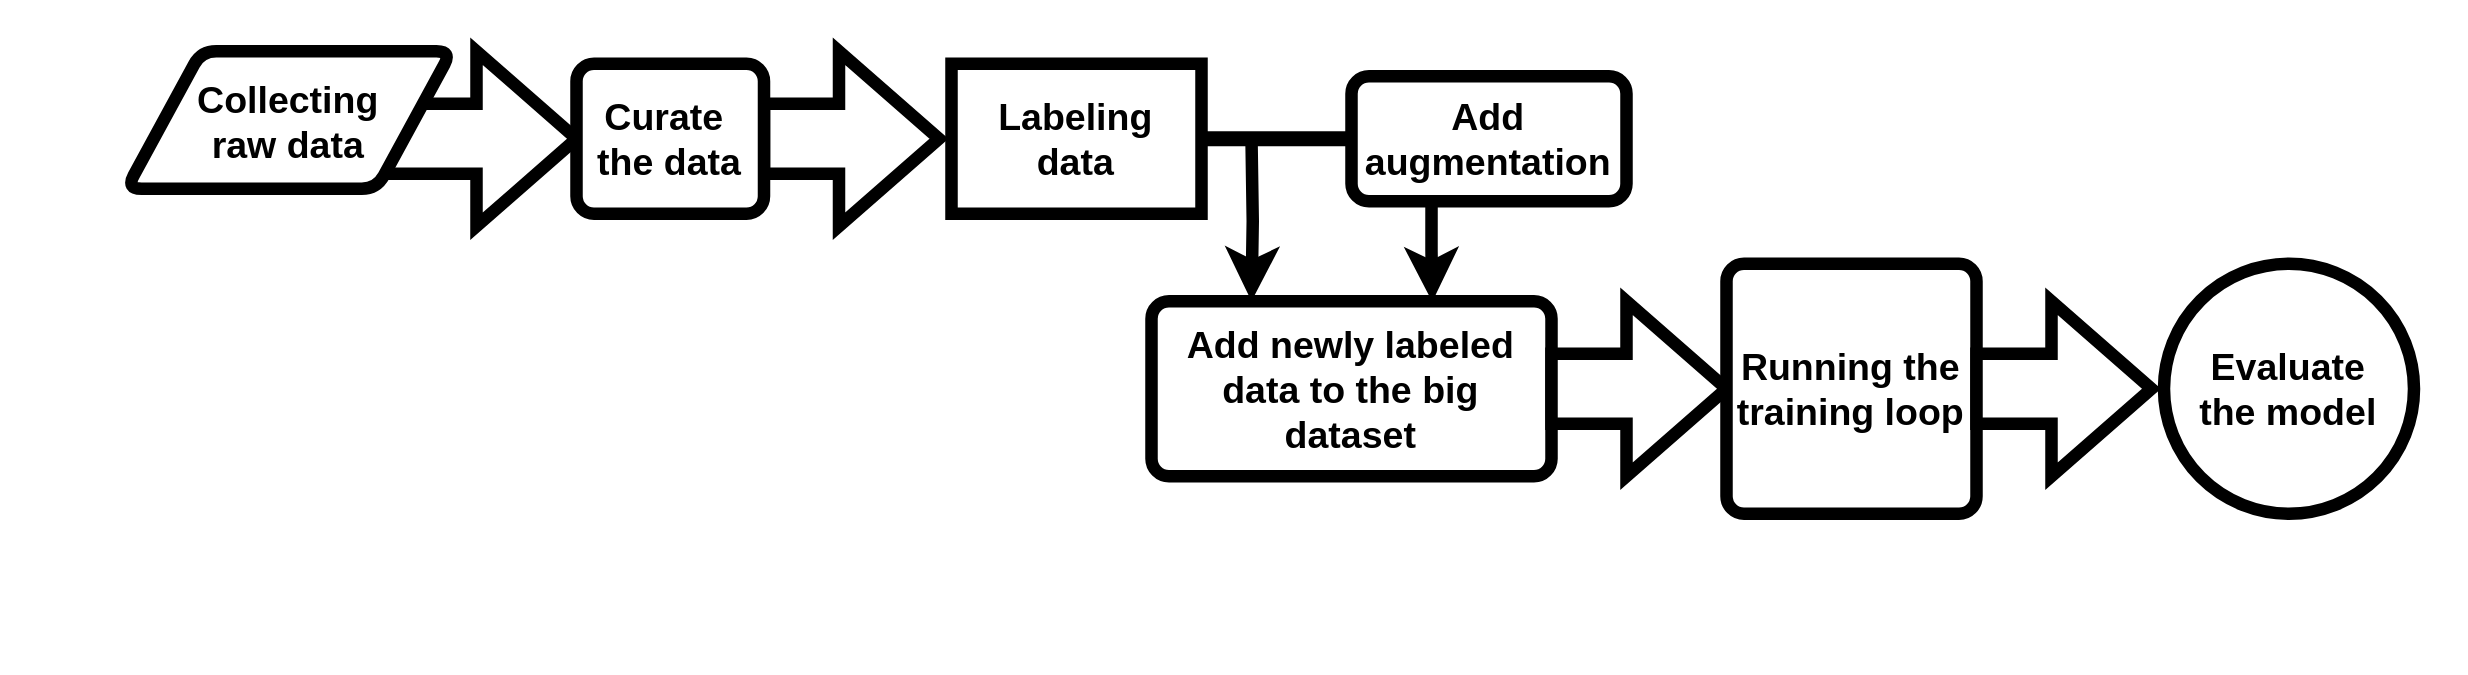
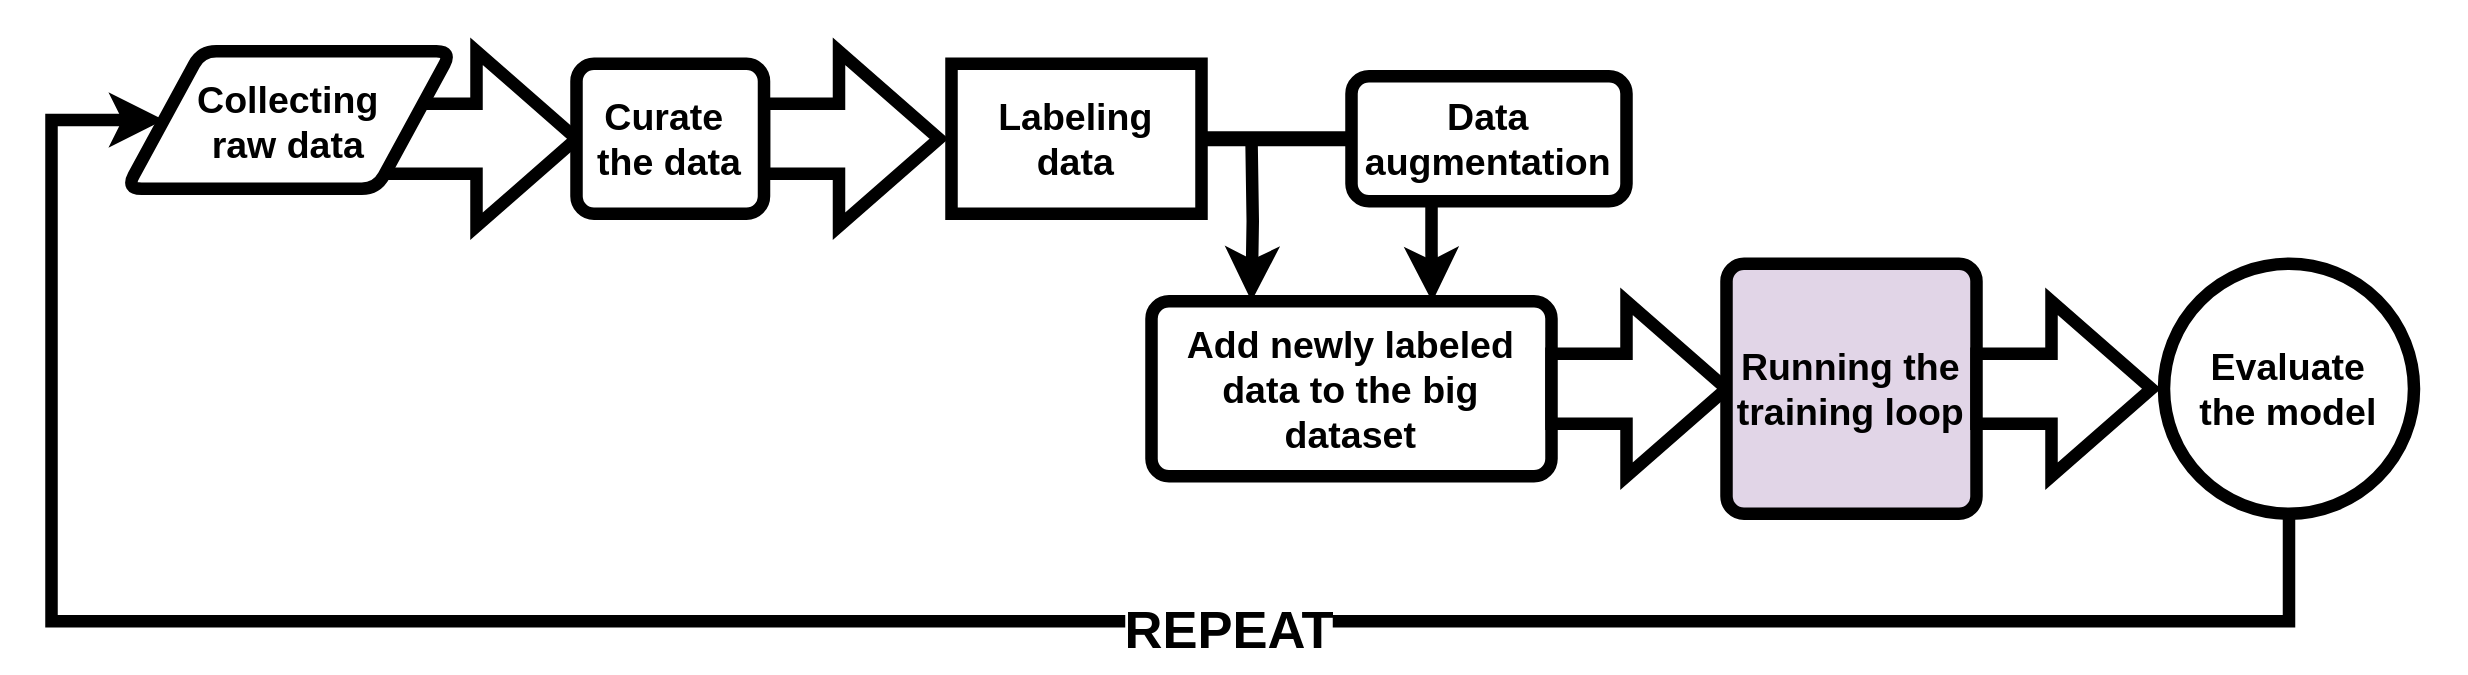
node "Add augmentation": label "Add augmentation" -> "Data augmentation"
node "Running the training loop": fillcolor #ffffff -> #e1d5e7
edge "Evaluate the model" -> "Collecting raw data": added, label "REPEAT"
